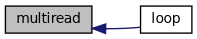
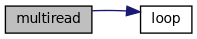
edge "loop" -> "multiread": reversed
